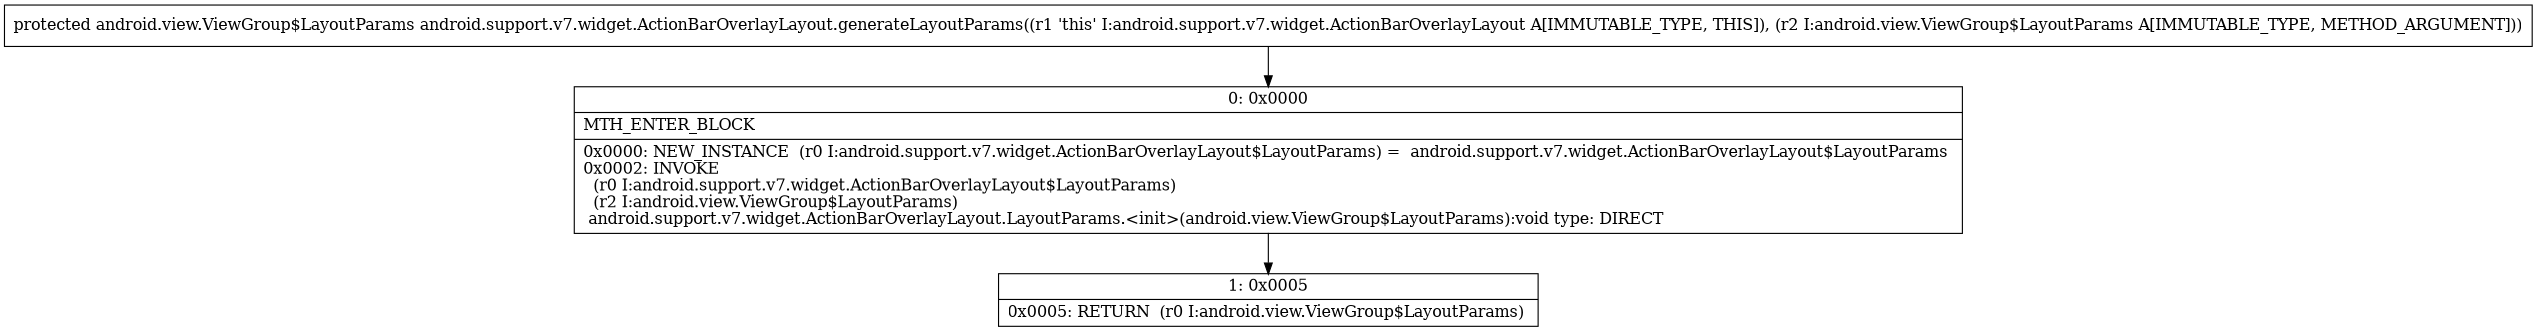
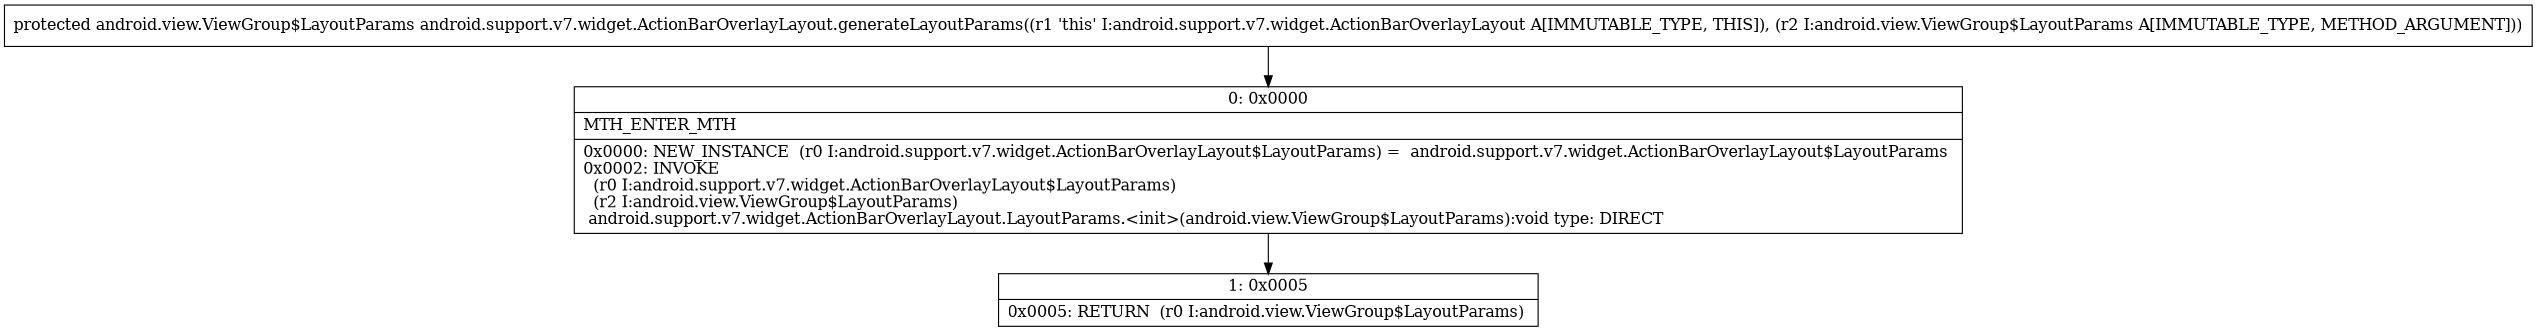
node "0: 0x0000": text "MTH_ENTER_BLOCK" -> "MTH_ENTER_MTH"
